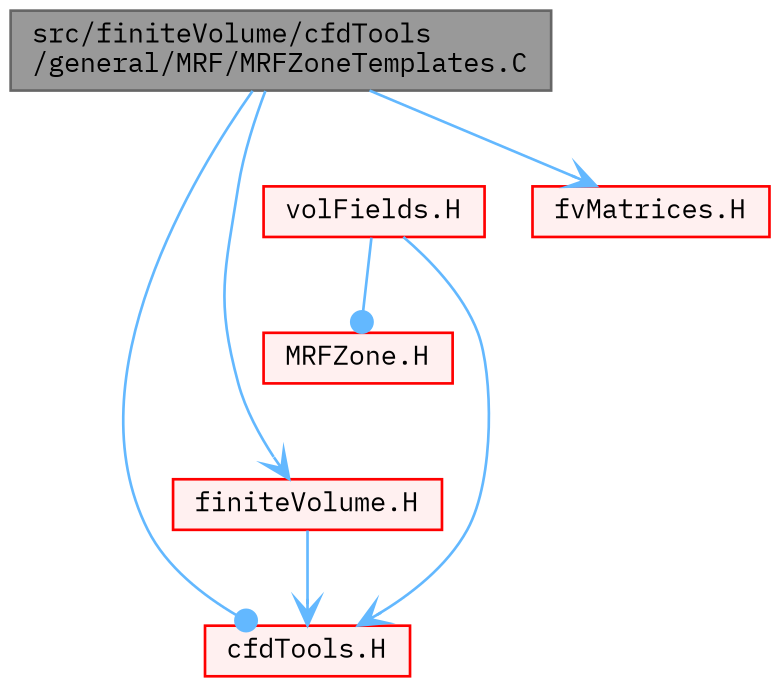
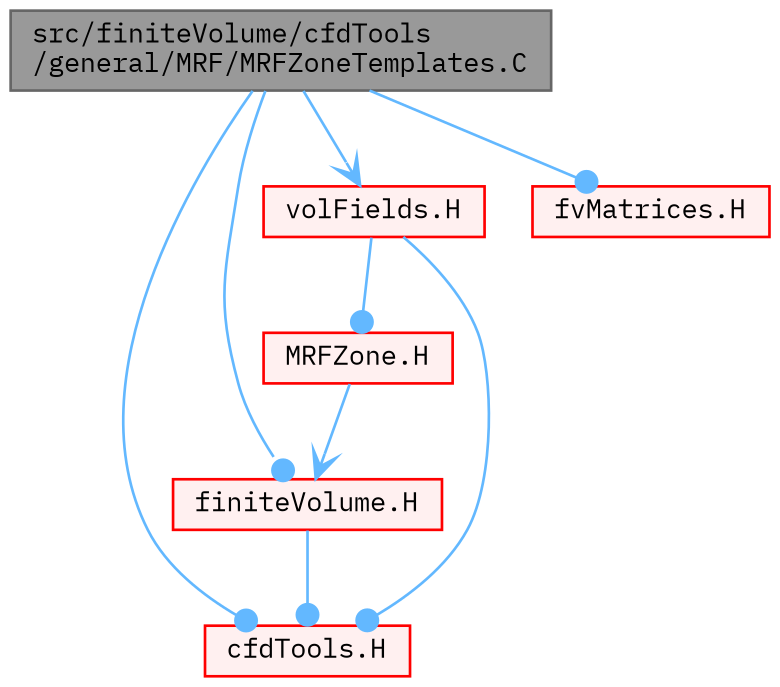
edge "src/finiteVolume/cfdTools /general/MRF/MRFZoneTemplates.C" -> "volFields.H": added
edge "src/finiteVolume/cfdTools /general/MRF/MRFZoneTemplates.C" -> "fvMatrices.H": arrowhead vee -> dot
edge "src/finiteVolume/cfdTools /general/MRF/MRFZoneTemplates.C" -> "finiteVolume.H": arrowhead vee -> dot
edge "MRFZone.H" -> "finiteVolume.H": added
edge "volFields.H" -> "cfdTools.H": arrowhead vee -> dot
edge "finiteVolume.H" -> "cfdTools.H": arrowhead vee -> dot
